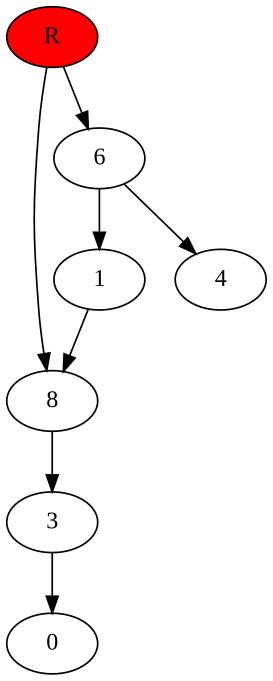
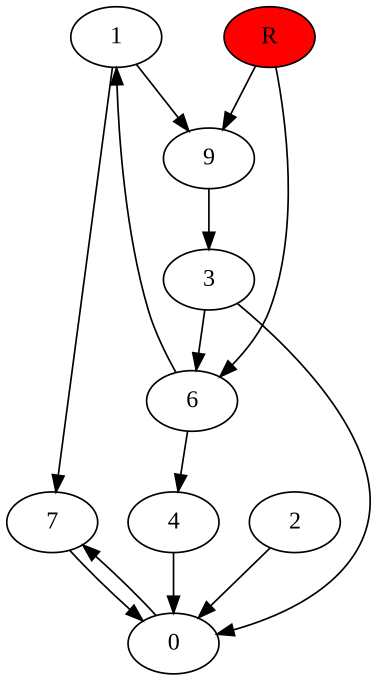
edge "3" -> "6": added
node "8": label "8" -> "9"
node "7": added
node "2": added
edge "4" -> "0": added
